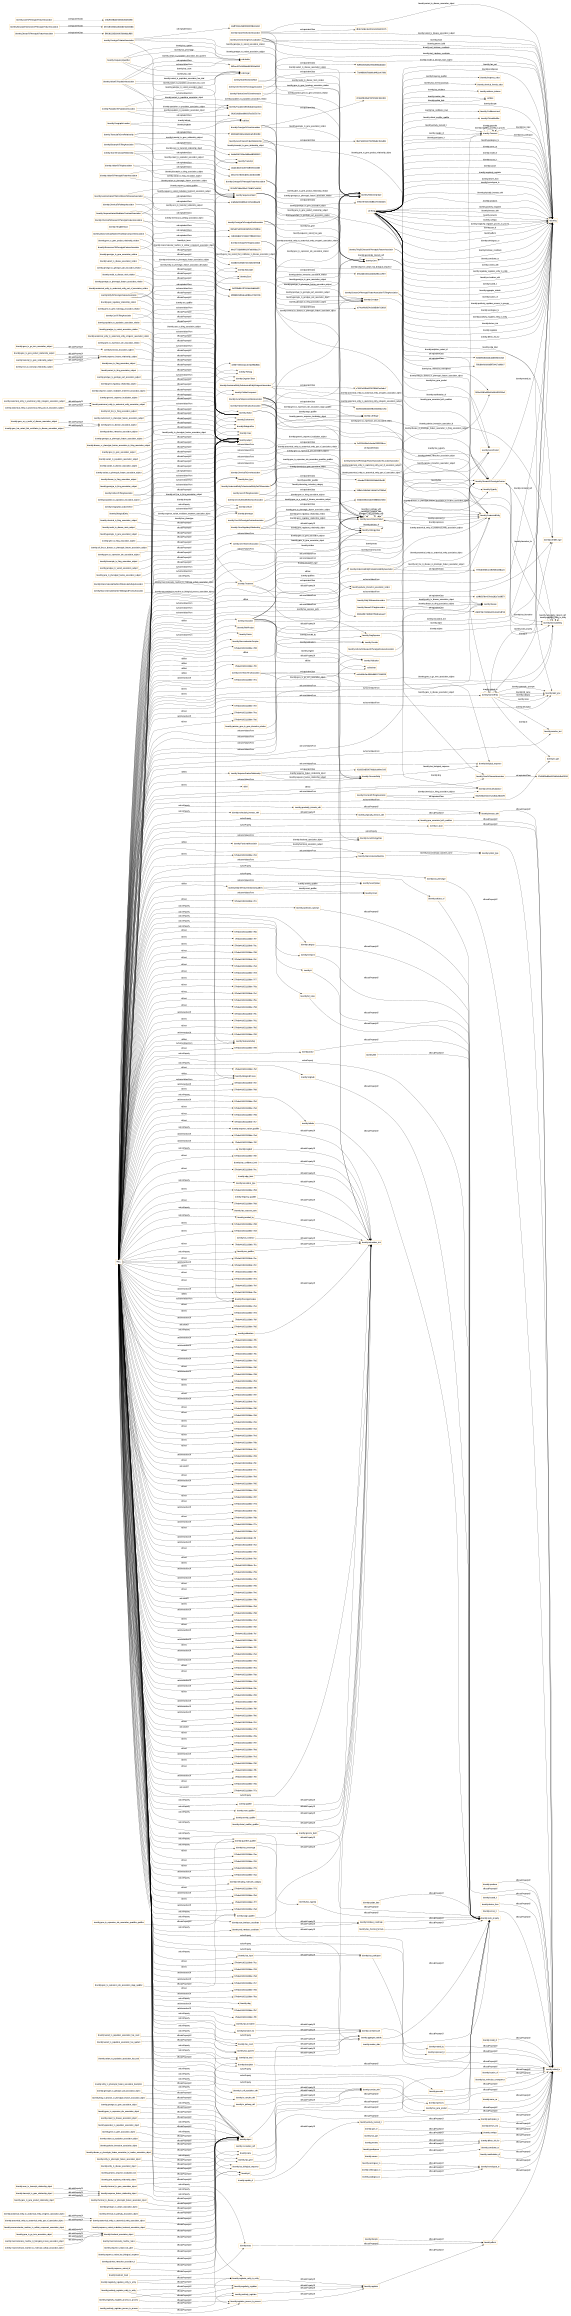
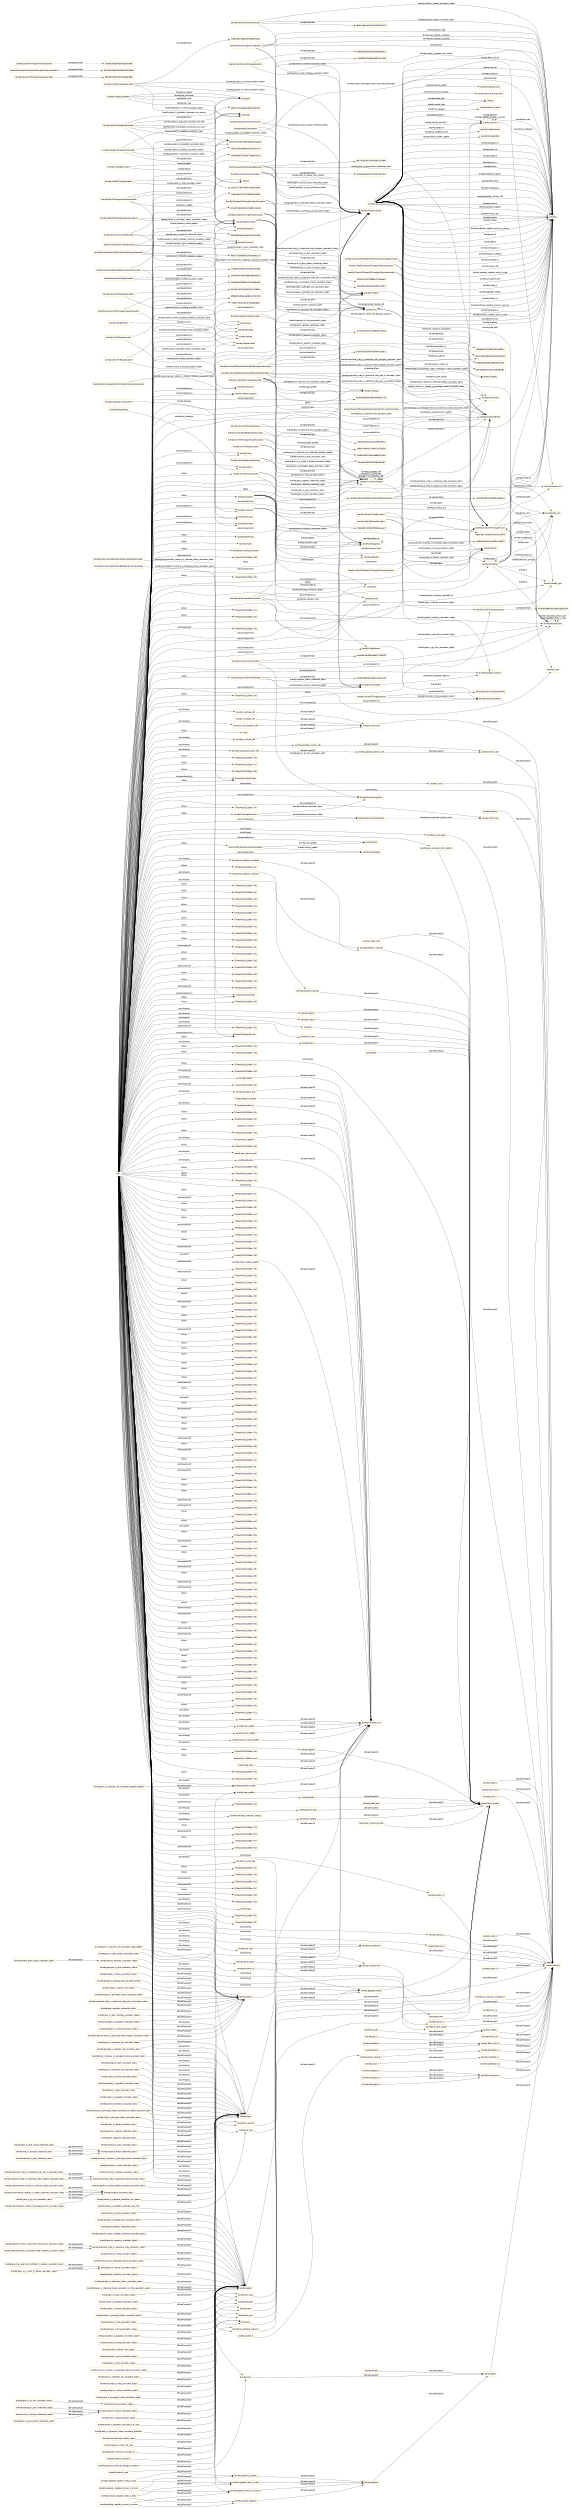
edge "bioentity:EntityToPhenotypicFeatureAssociation" -> "29d725fb85b74f73161eb39afd5c8ff2": now "bioentity:EntityToPhenotypicFeatureAssociation" -> "bioentity:narrative_text"
edge "bioentity:relation" -> "bioentity:pairwise_interaction_association_relation": reversed
node "57fe6a44:16521133b6e:-7f8f": removed
node "bioentity:genomic_sequence_localization_fcd": label "bioentity:genomic_sequence_localization_fcd" -> "bioentity:genomic_sequence_localization_object"
